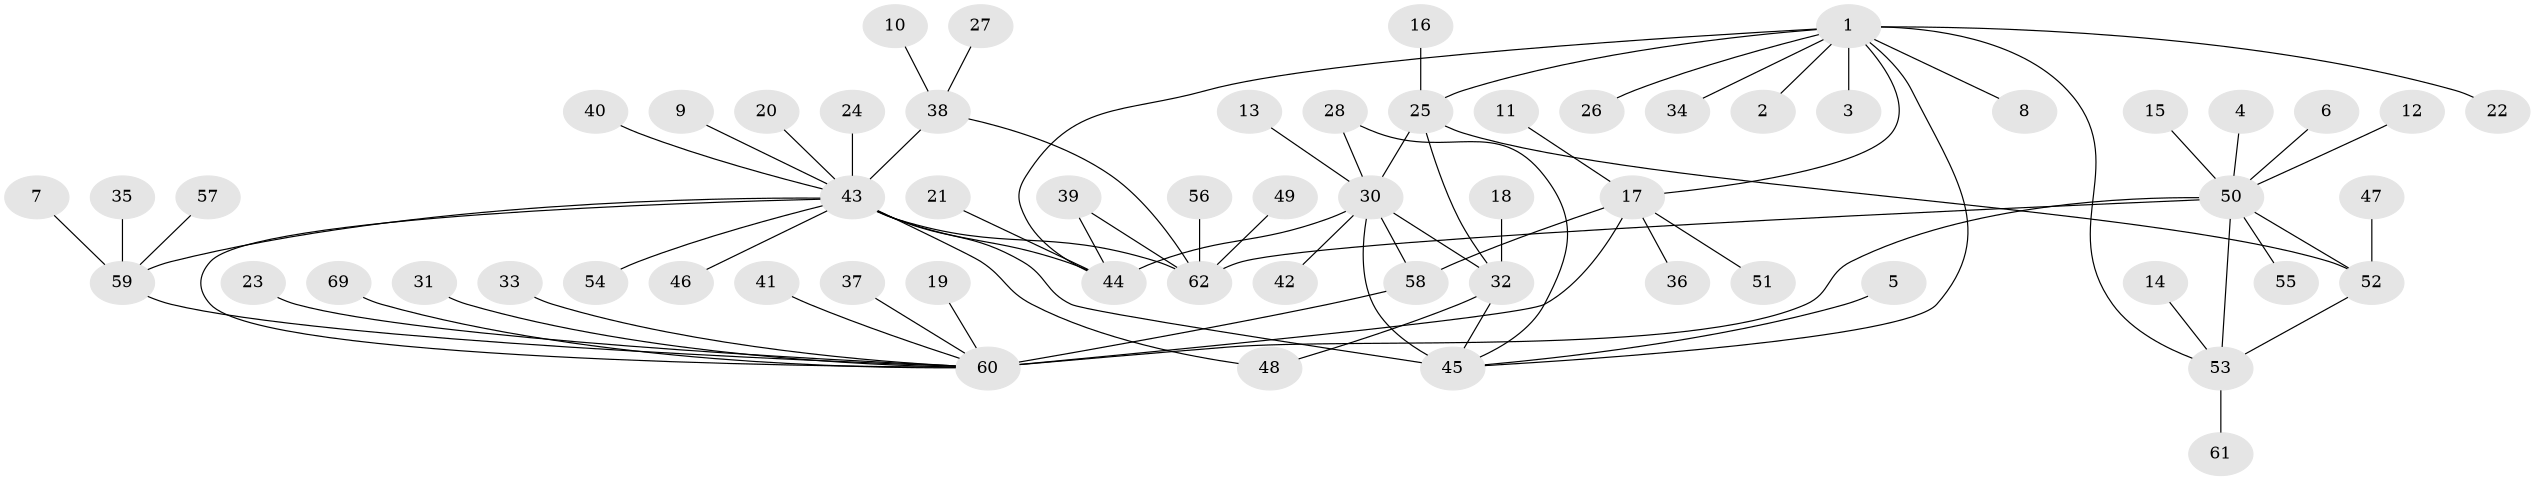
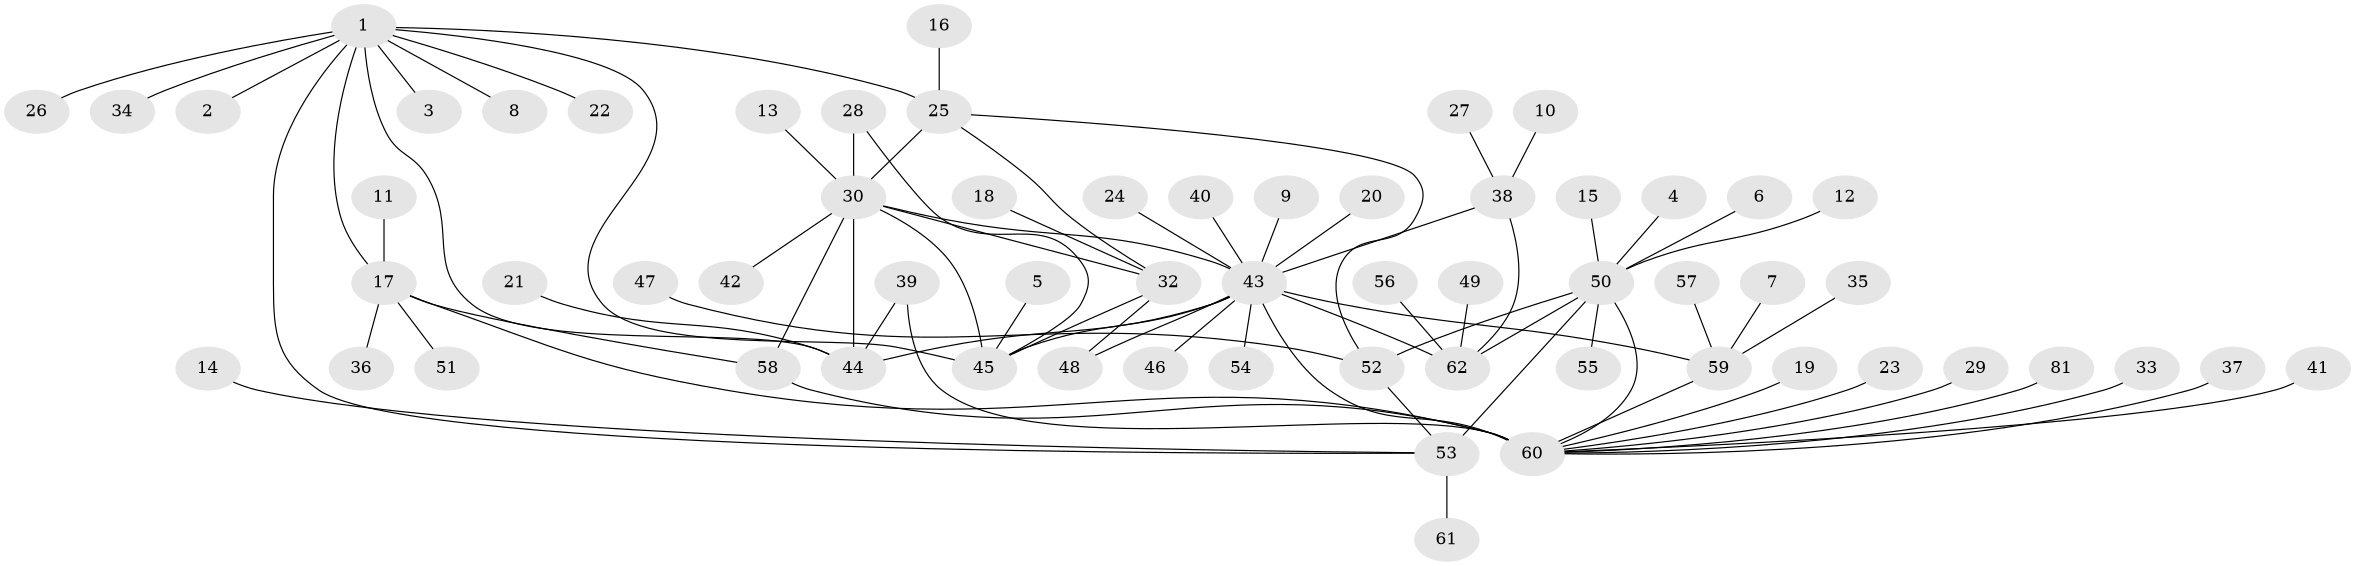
edge "30" -- "43": added
edge "39" -- "62": now "39" -- "60"
node "69": label "69" -> "29"
node "31": label "31" -> "81"
